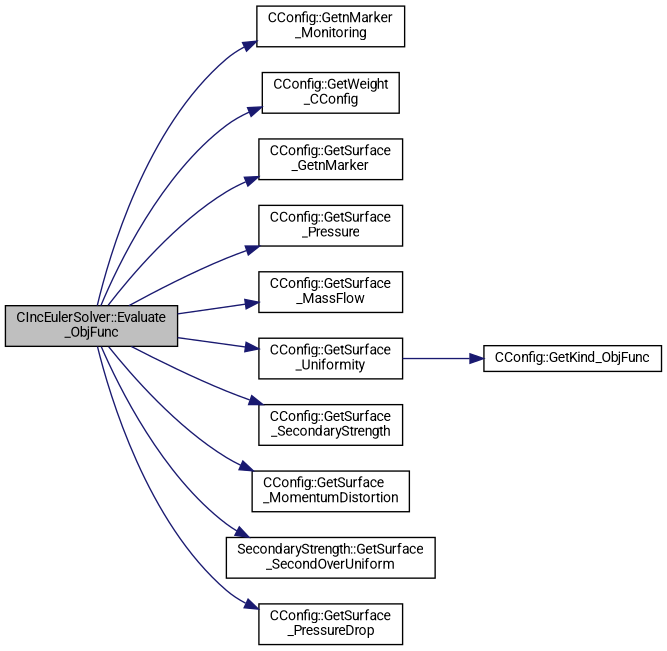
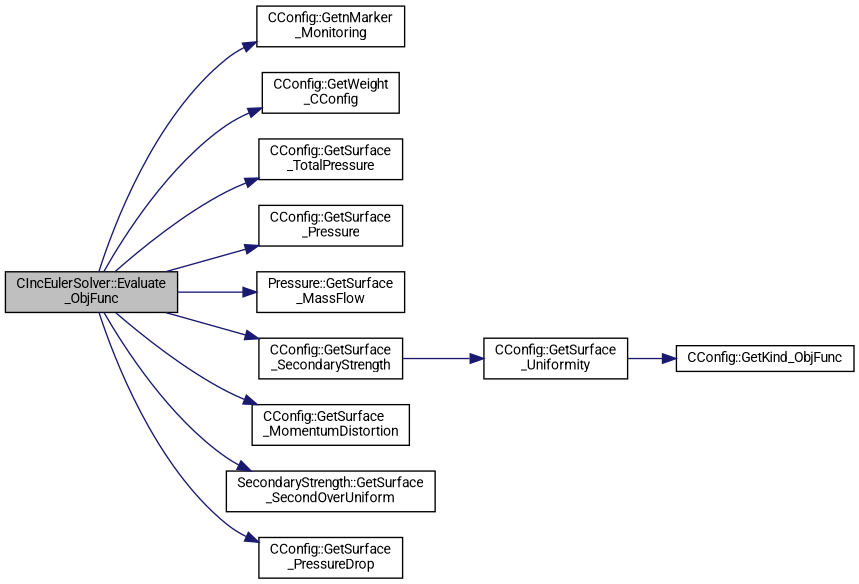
node "CConfig::GetSurface _GetnMarker": label "CConfig::GetSurface _GetnMarker" -> "CConfig::GetSurface _TotalPressure"
node "CConfig::GetSurface _MassFlow": label "CConfig::GetSurface _MassFlow" -> "Pressure::GetSurface _MassFlow"
edge "CIncEulerSolver::Evaluate _ObjFunc" -> "CConfig::GetSurface _Uniformity": now "CConfig::GetSurface _SecondaryStrength" -> "CConfig::GetSurface _Uniformity"
